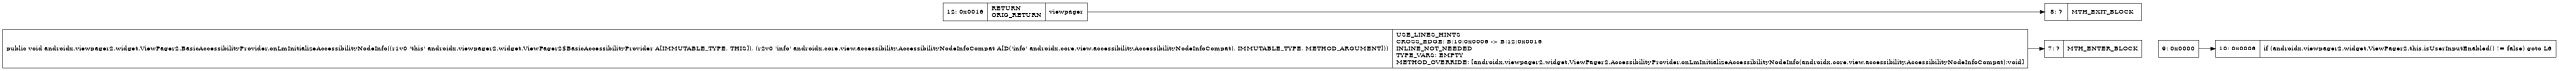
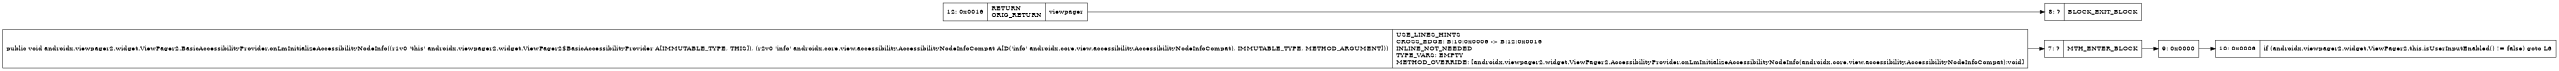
node "8: ?": text "MTH_EXIT_BLOCK" -> "BLOCK_EXIT_BLOCK"
edge "7: ?" -> "9: 0x0000": added
